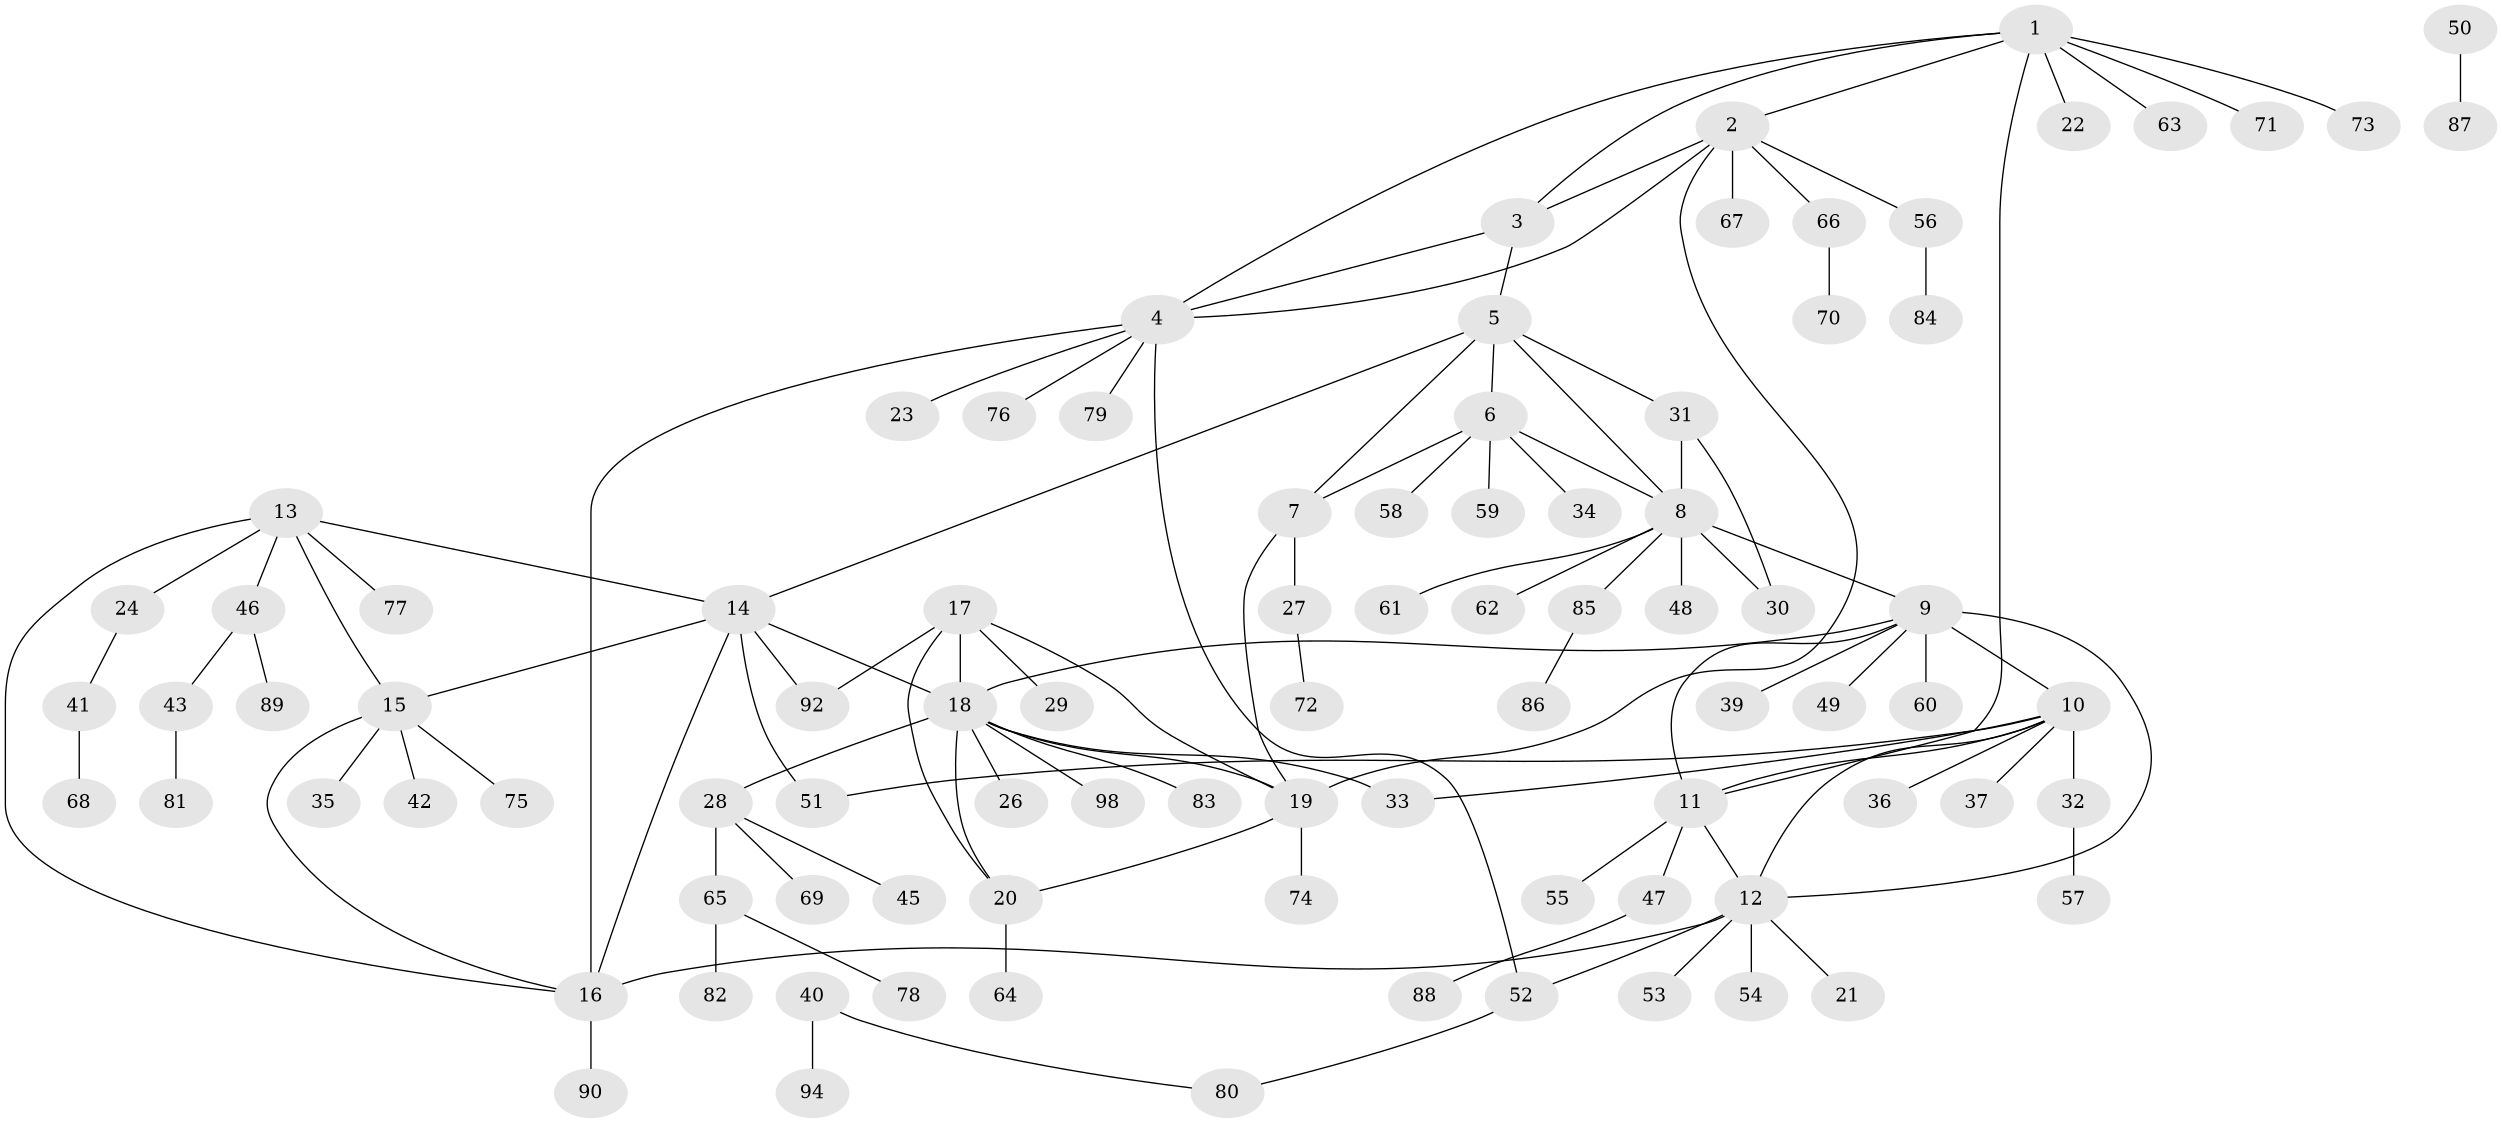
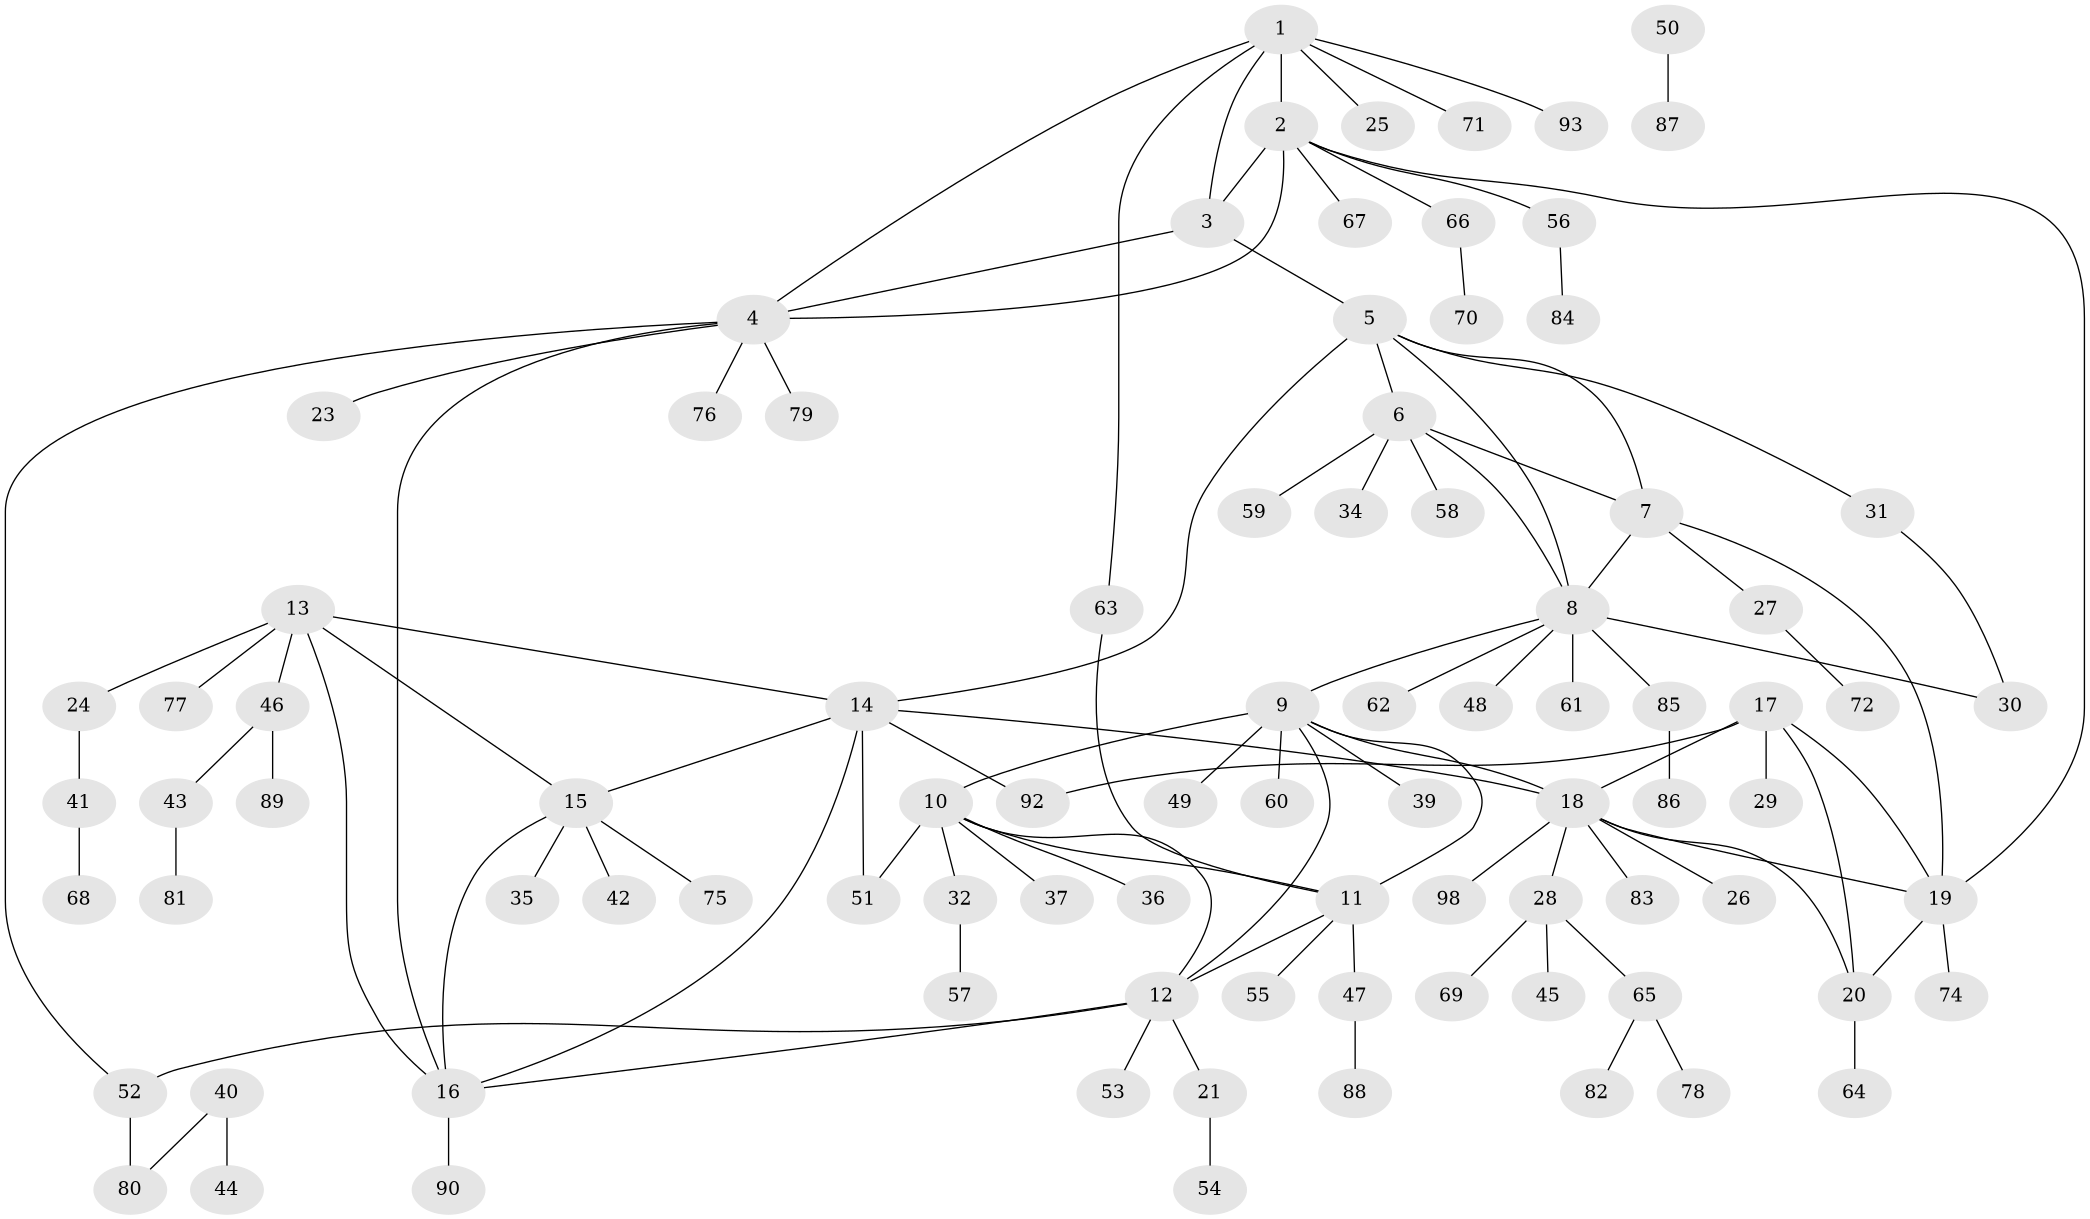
node "22": label "22" -> "25"
node "73": label "73" -> "93"
edge "31" -- "8": now "7" -- "8"
edge "1" -- "11": now "63" -- "11"
node "33": removed
edge "12" -- "54": now "21" -- "54"
node "94": label "94" -> "44"
